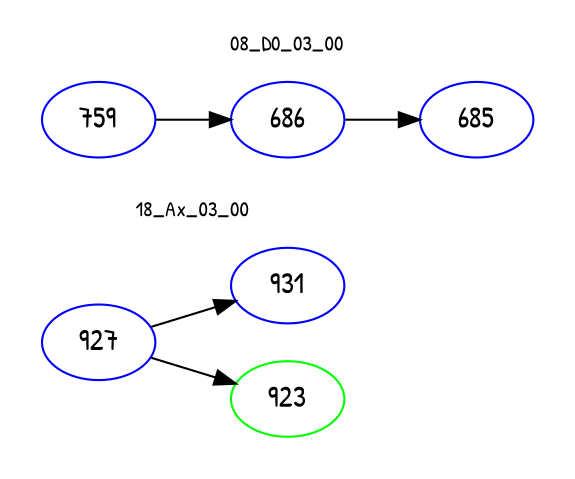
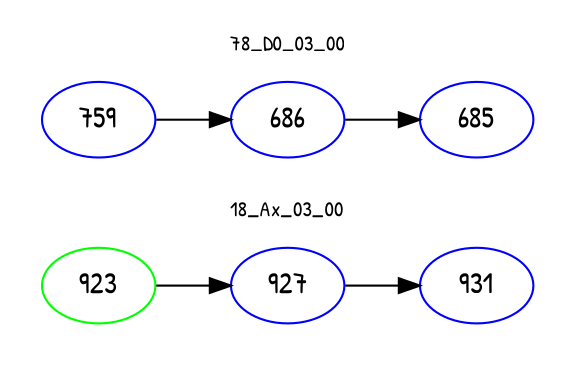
cluster "08_D0_03_00": label "08_D0_03_00" -> "78_D0_03_00"
edge "927" -> "923": reversed
